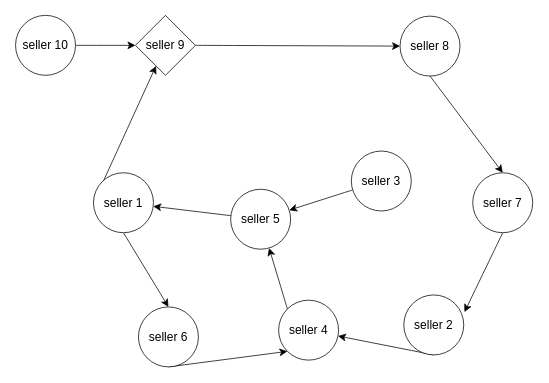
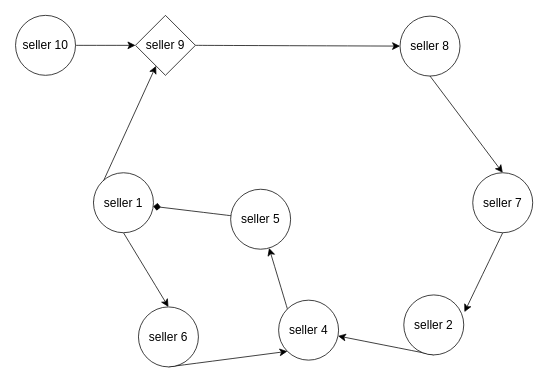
node "seller 3": removed
edge "seller 3" -> "seller 5": removed
edge "seller 5" -> "seller 1": arrowhead classic -> diamond
